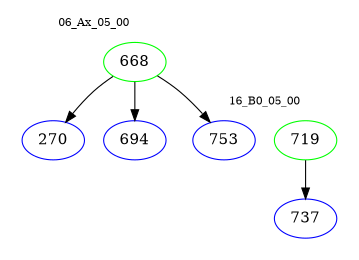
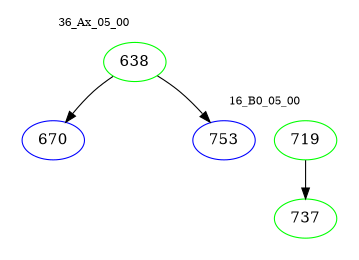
cluster "06_Ax_05_00": label "06_Ax_05_00" -> "36_Ax_05_00"
node "668": label "668" -> "638"
node "270": label "270" -> "670"
node "694": removed
node "737": color blue -> green
